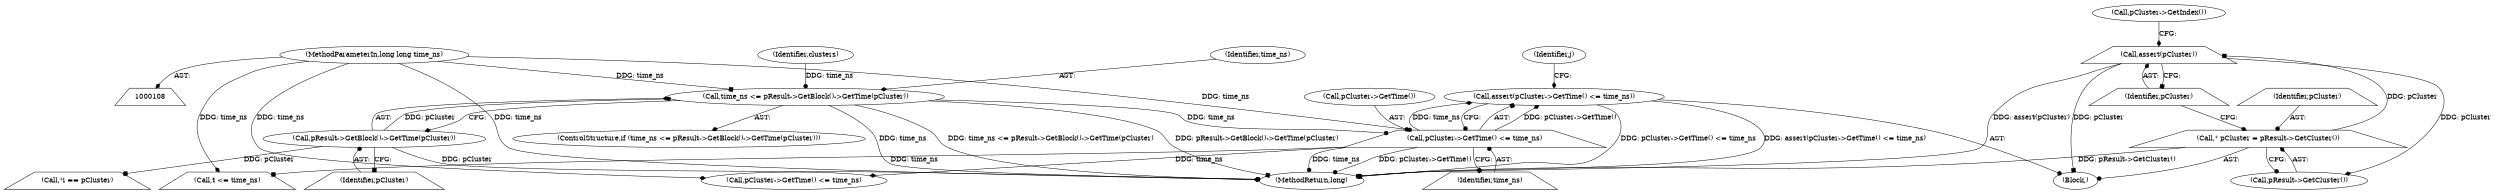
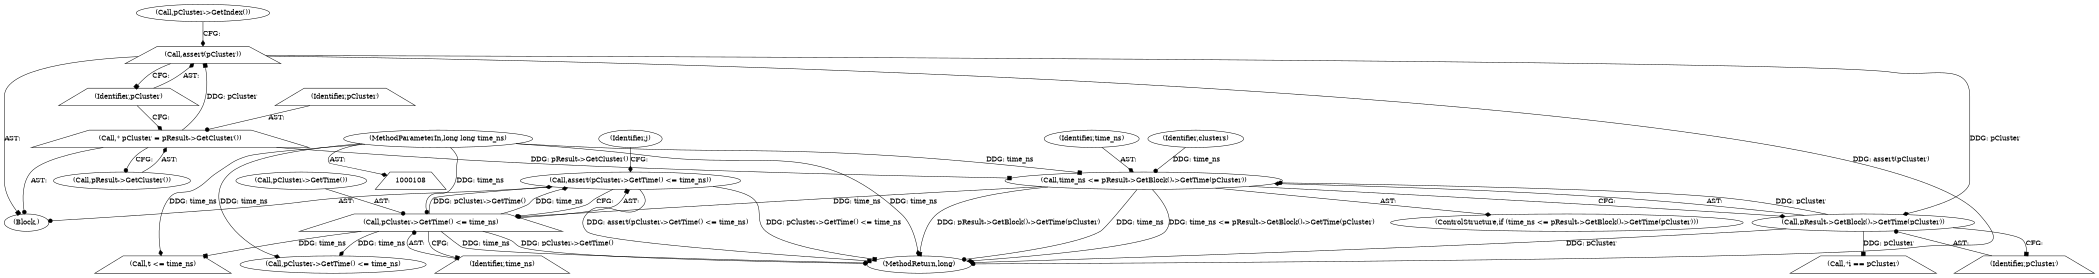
edge "(Call,assert(pCluster))" -> "(Call,pResult->GetCluster())": now "(Call,assert(pCluster))" -> "(Call,pResult->GetBlock()->GetTime(pCluster))"
edge "(Call,assert(pCluster))" -> "(Block,)": label "DDG: pCluster" -> "AST: "
edge "(Call,* pCluster = pResult->GetCluster())" -> "(MethodReturn,long)": now "(Call,* pCluster = pResult->GetCluster())" -> "(Call,time_ns <= pResult->GetBlock()->GetTime(pCluster))"
